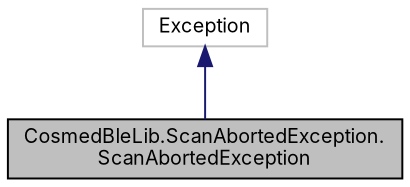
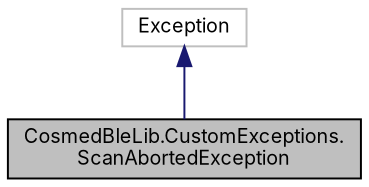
node "CosmedBleLib.ScanAbortedException. ScanAbortedException": label "CosmedBleLib.ScanAbortedException. ScanAbortedException" -> "CosmedBleLib.CustomExceptions. ScanAbortedException"
